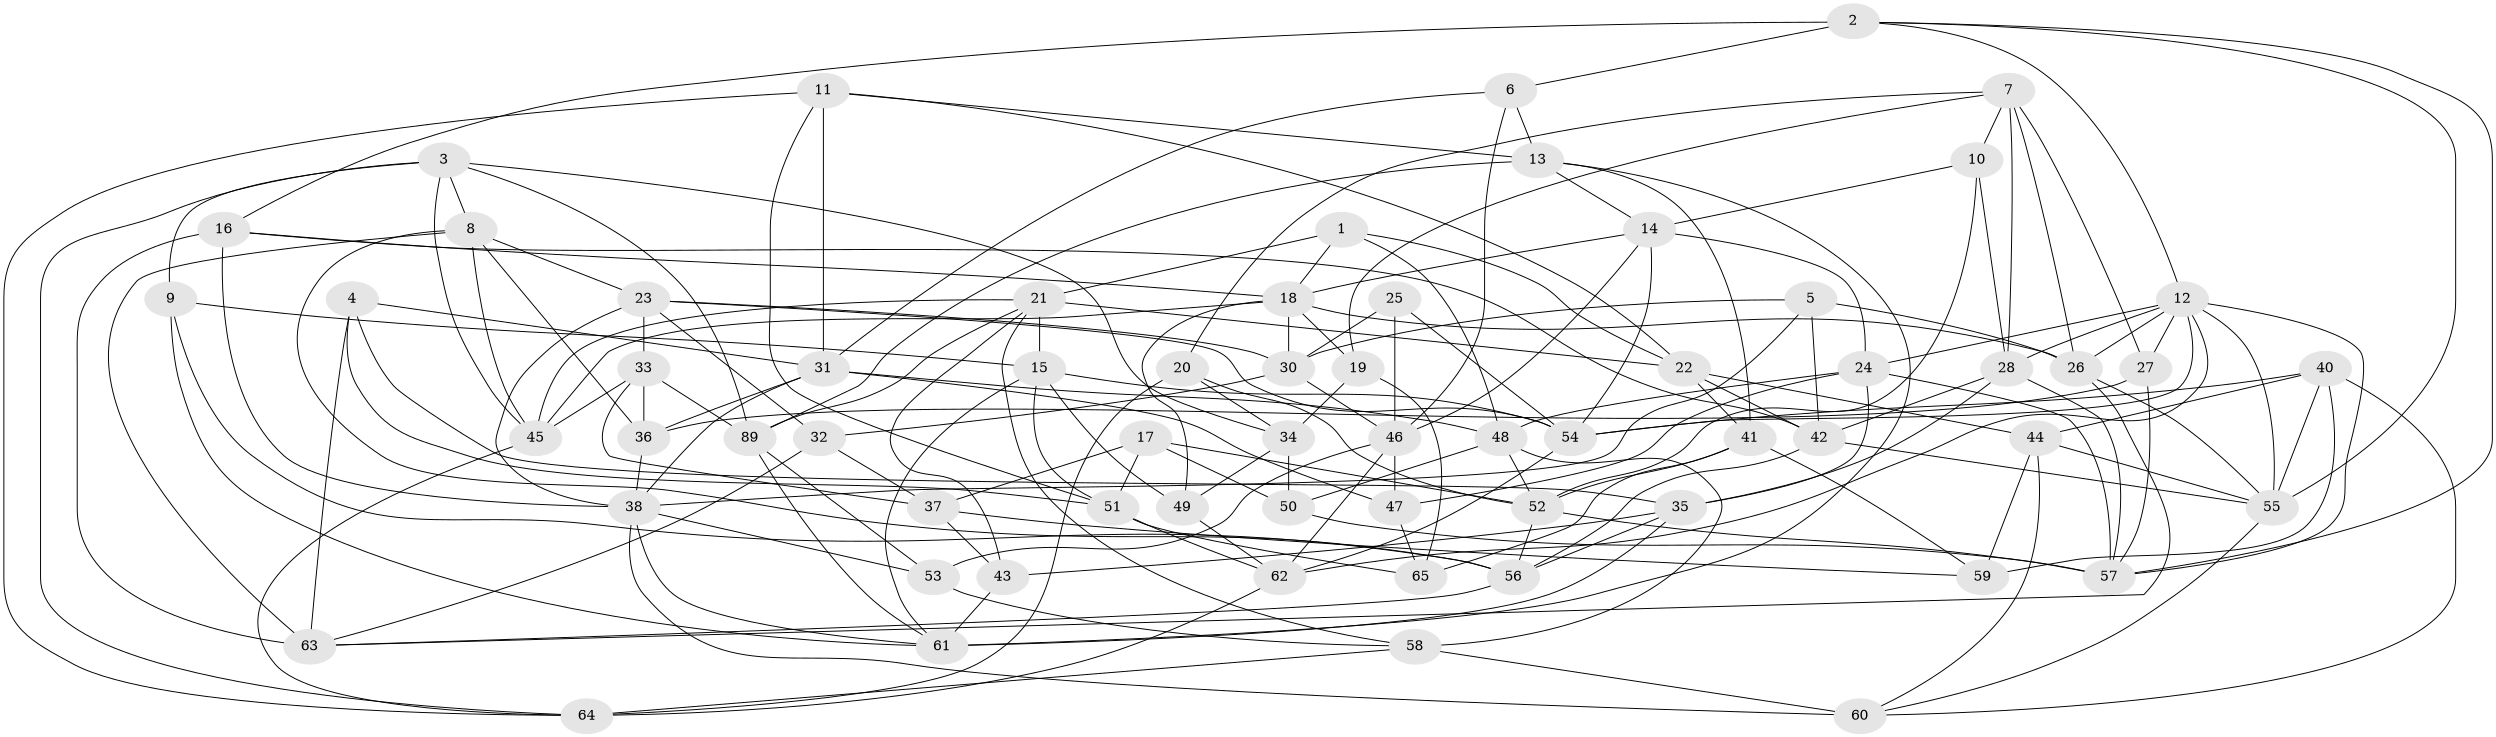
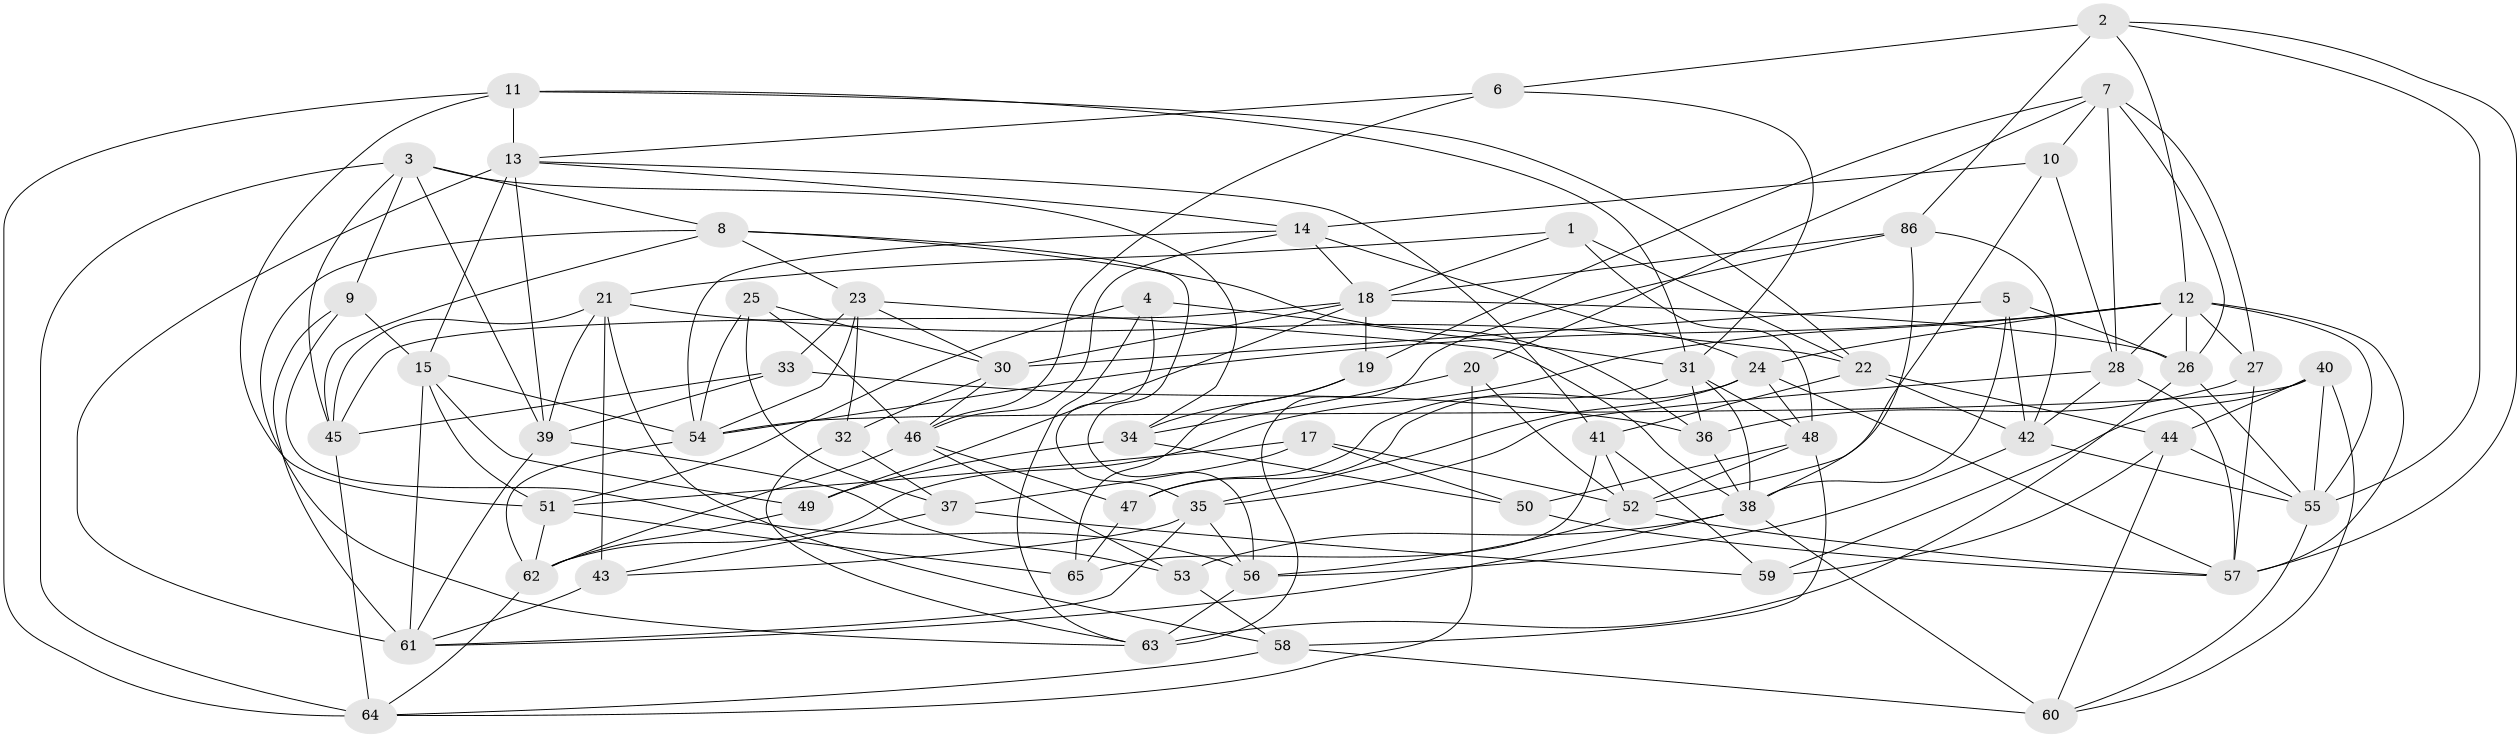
node "16": label "16" -> "86"
edge "21" -- "15": now "13" -- "15"
node "89": label "89" -> "39"
edge "33" -- "37": now "25" -- "37"
